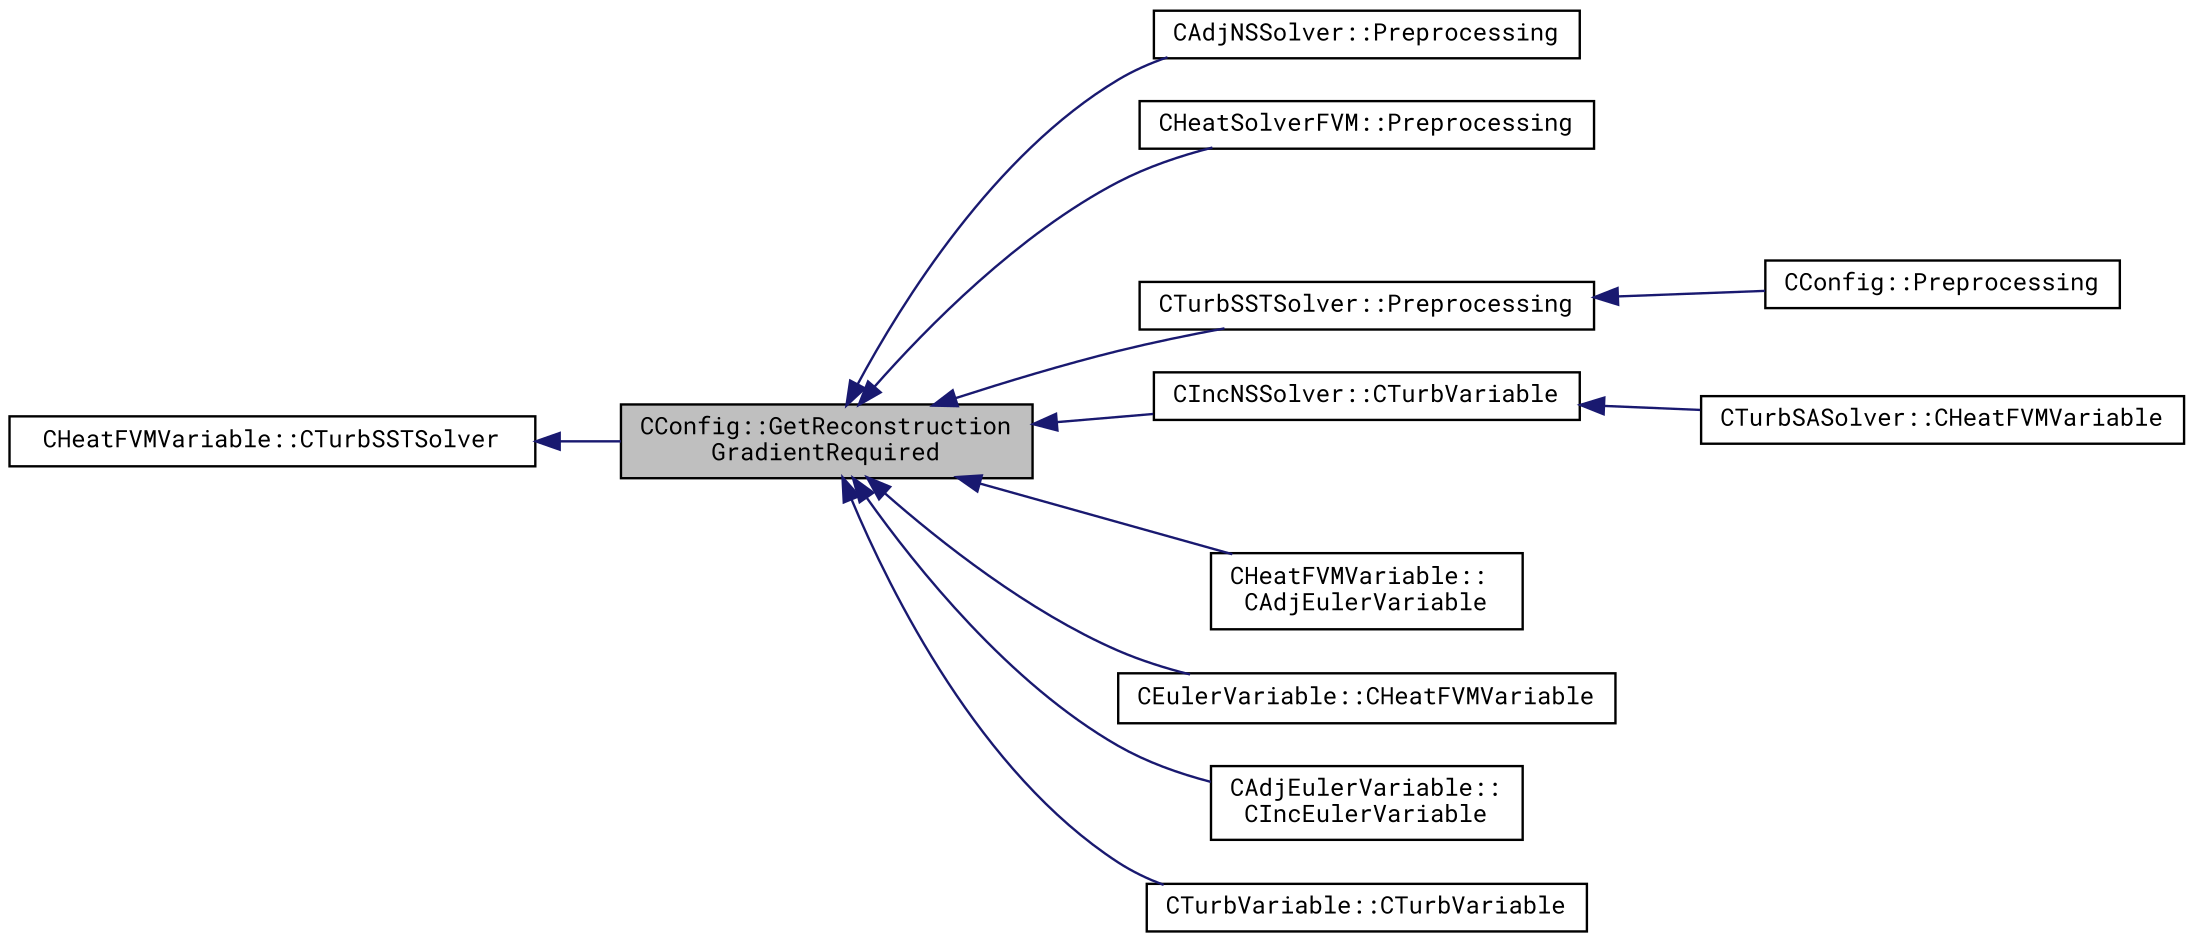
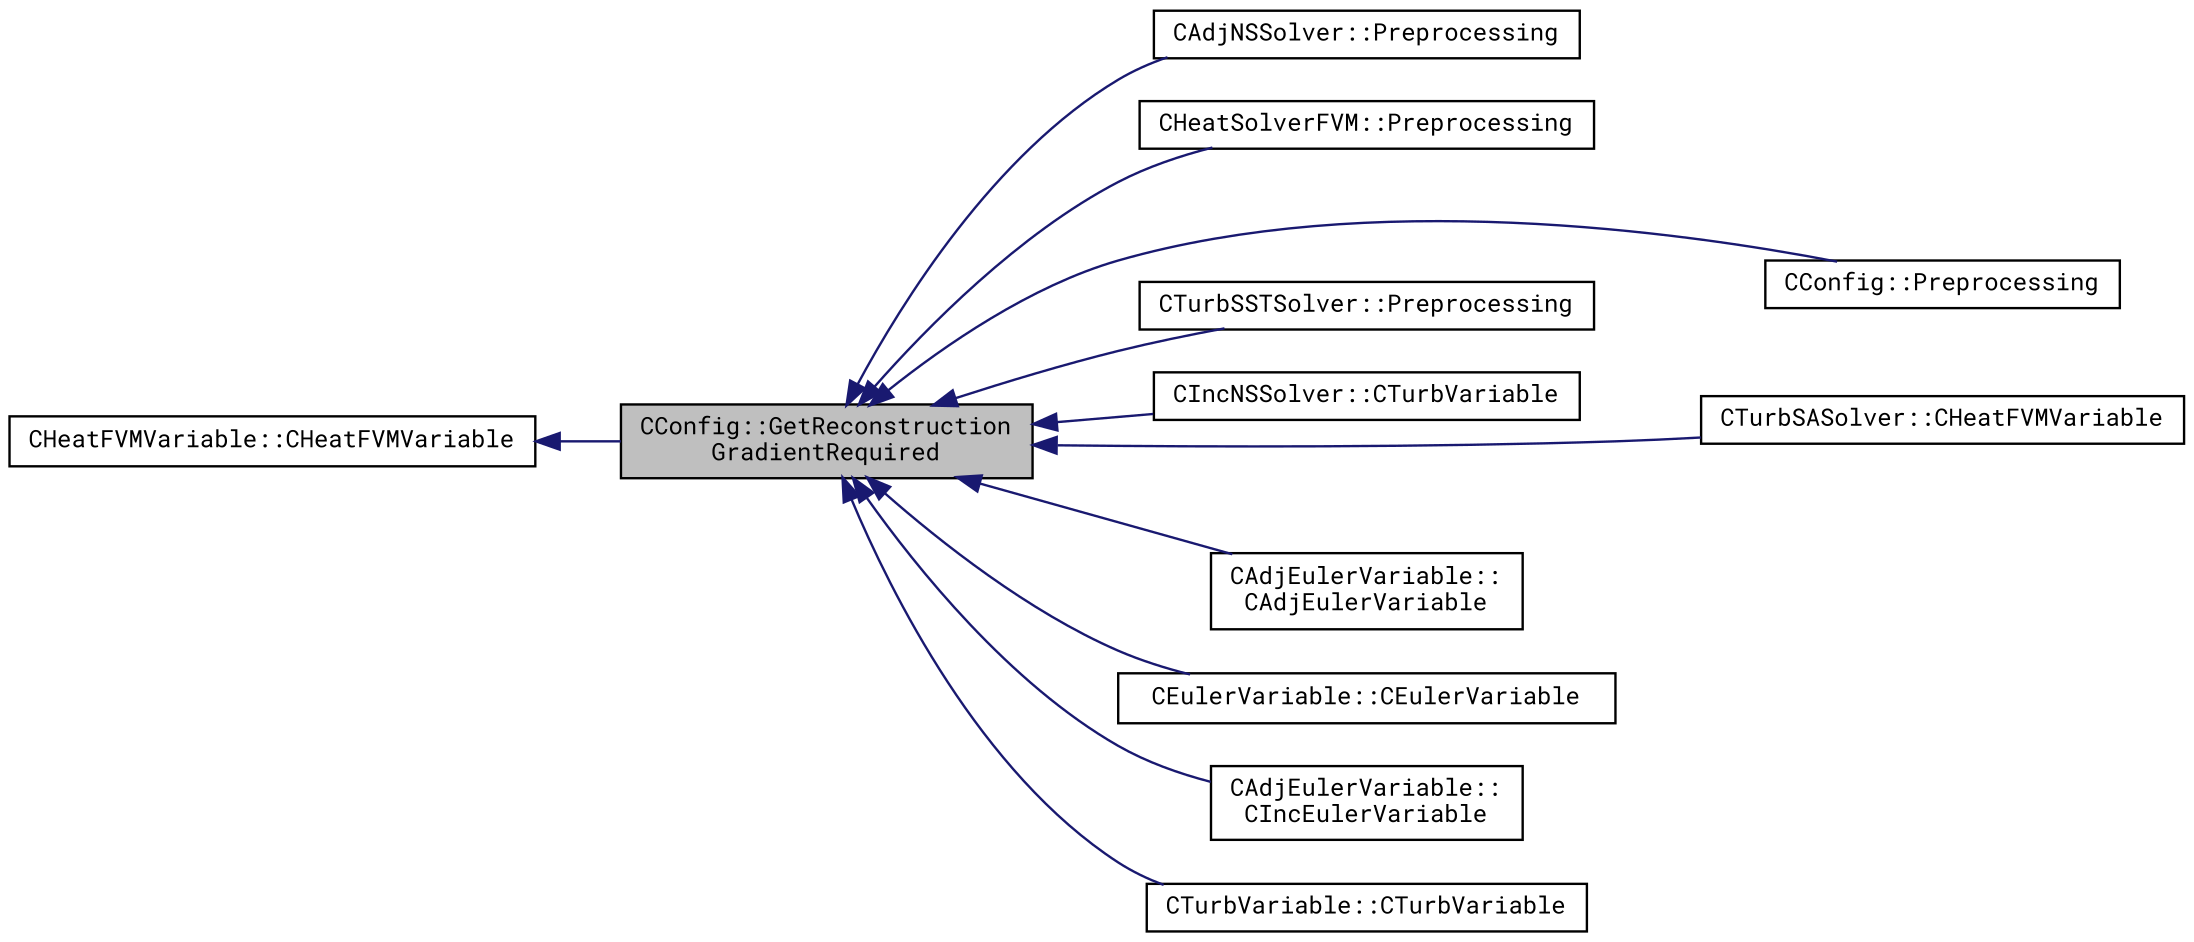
edge "CConfig::Preprocessing" -> "CTurbSSTSolver::Preprocessing": now "CConfig::Preprocessing" -> "CConfig::GetReconstruction GradientRequired"
edge "CTurbSASolver::CHeatFVMVariable" -> "CIncNSSolver::CTurbVariable": now "CTurbSASolver::CHeatFVMVariable" -> "CConfig::GetReconstruction GradientRequired"
node "CHeatFVMVariable::CTurbSSTSolver": label "CHeatFVMVariable::CTurbSSTSolver" -> "CHeatFVMVariable::CHeatFVMVariable"
node "CHeatFVMVariable:: CAdjEulerVariable": label "CHeatFVMVariable:: CAdjEulerVariable" -> "CAdjEulerVariable:: CAdjEulerVariable"
node "CEulerVariable::CHeatFVMVariable": label "CEulerVariable::CHeatFVMVariable" -> "CEulerVariable::CEulerVariable"
